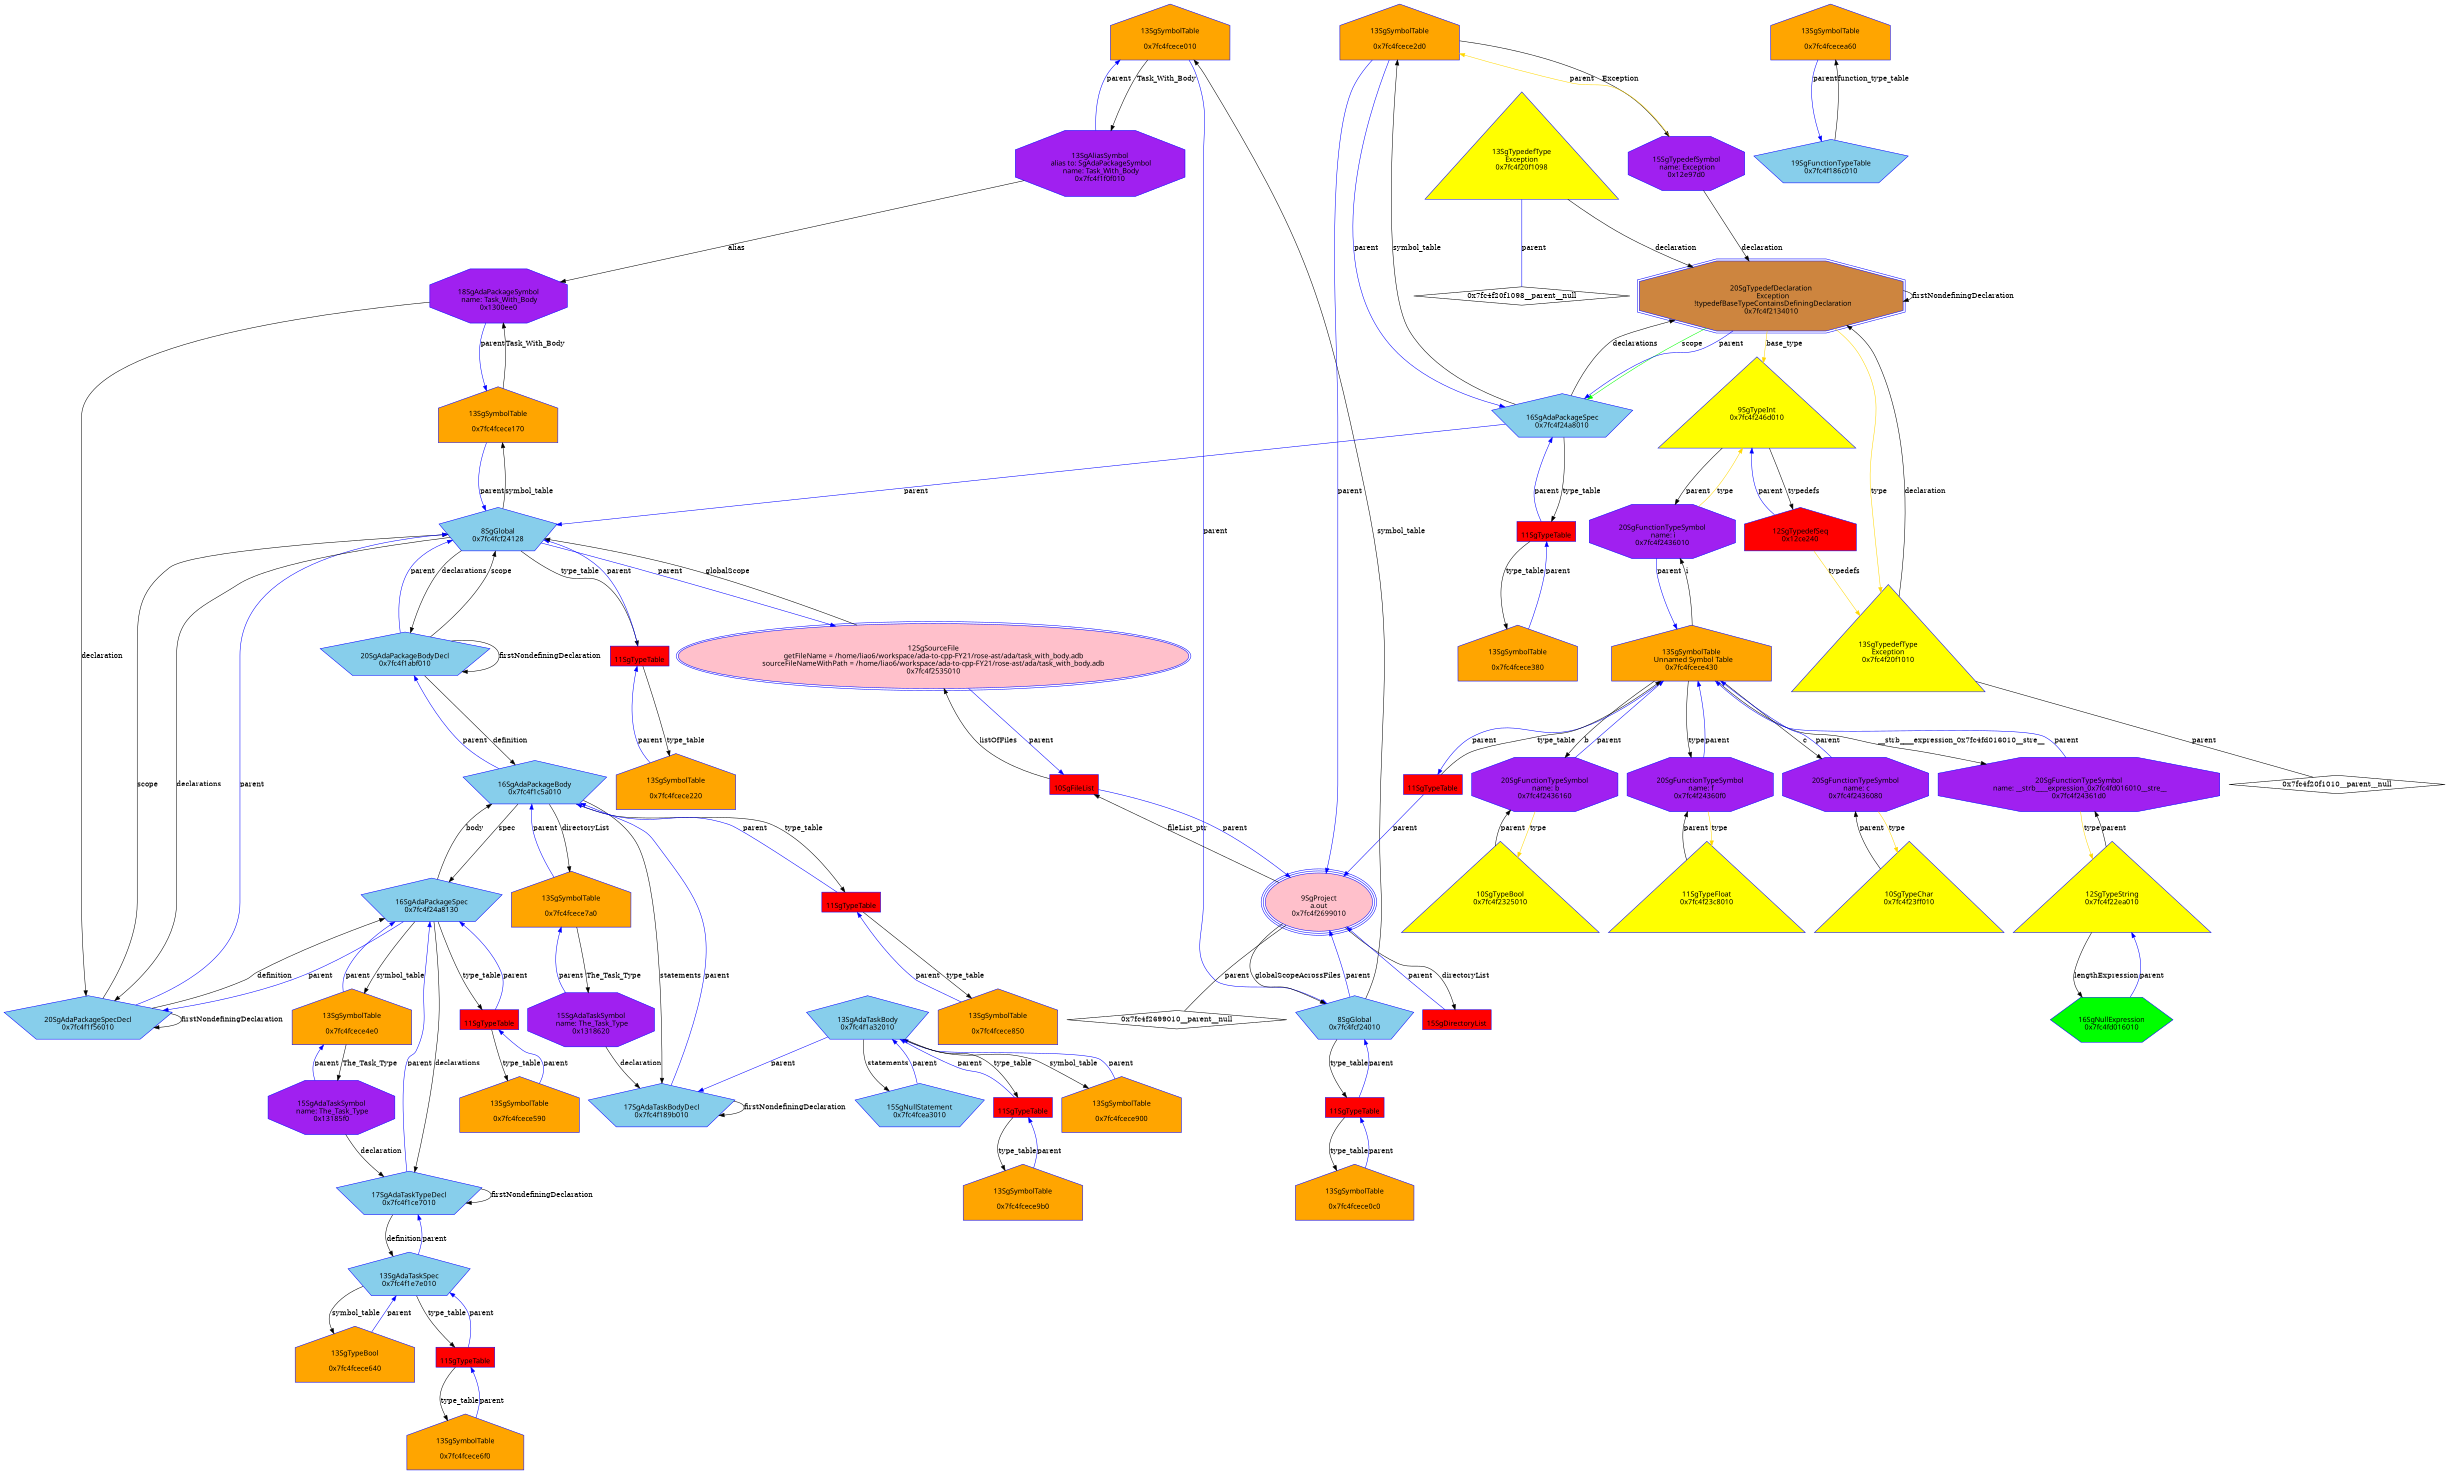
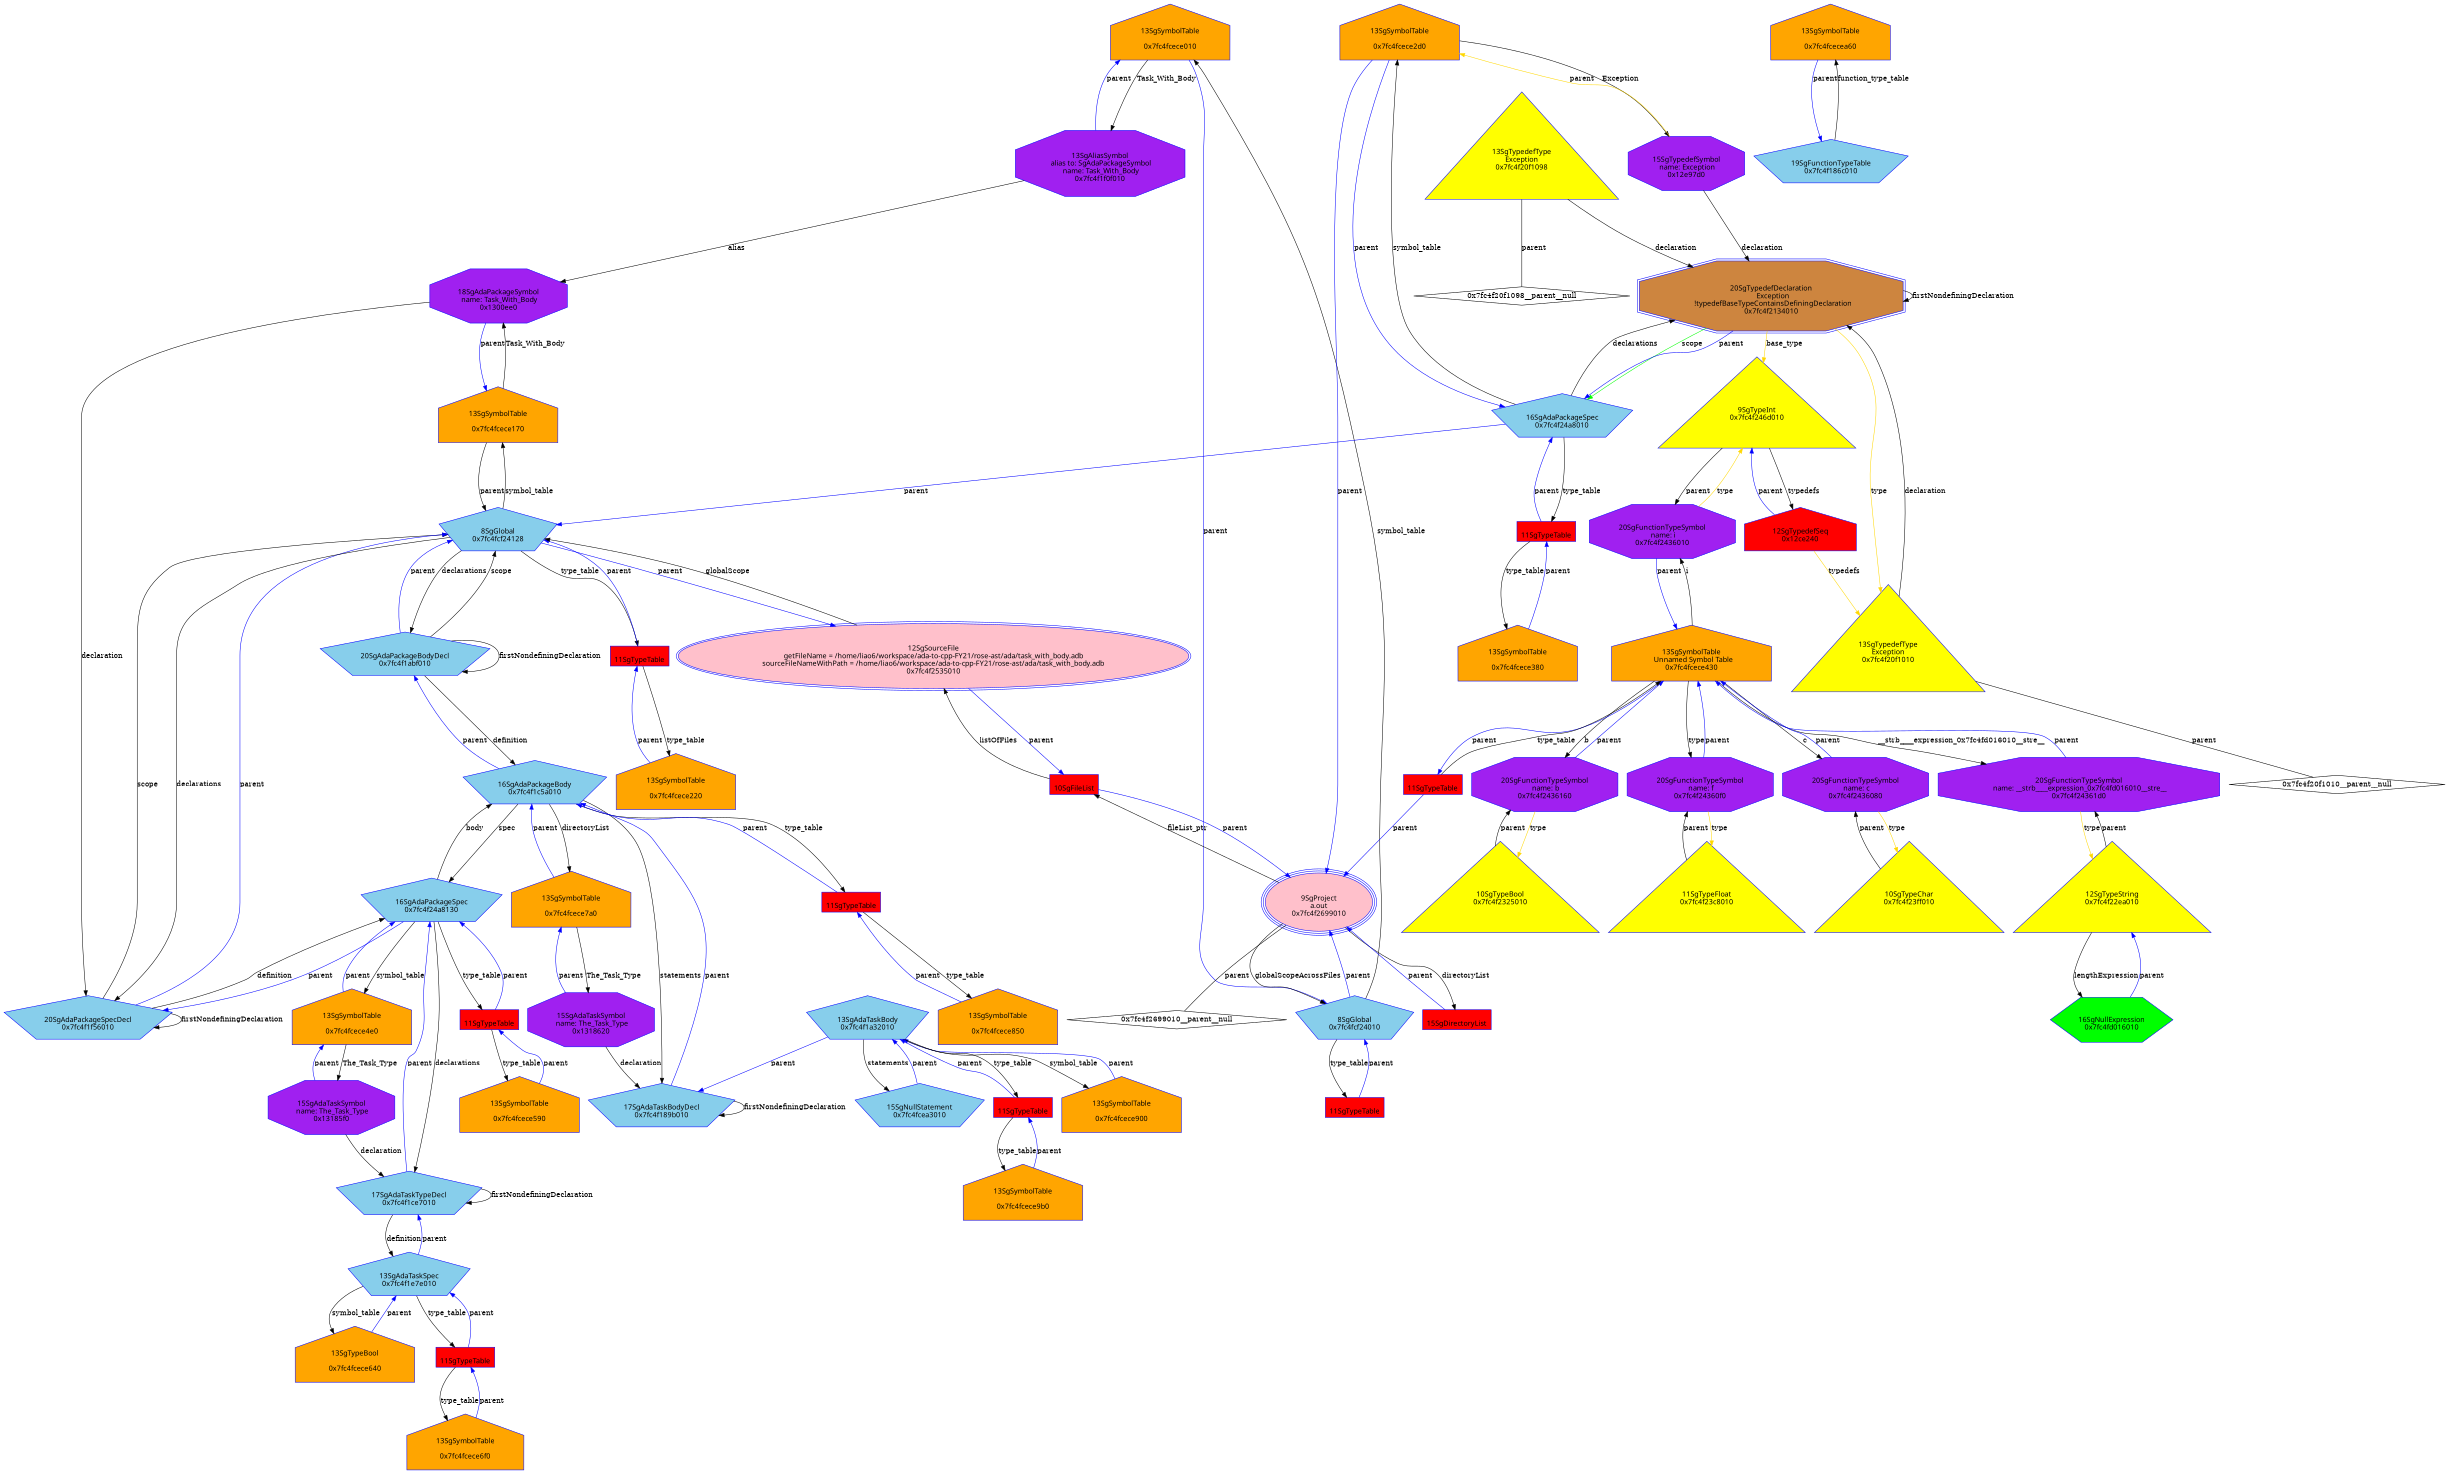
edge "13SgTypedefType Exception 0x7fc4f20f1098" -- "0x7fc4f20f1098__parent__null": color blue -> black
edge "13SgSymbolTable 0x7fc4fcece170" -> "8SgGlobal 0x7fc4fcf24128": color blue -> black
node "13SgSymbolTable 0x7fc4fcece0c0": removed
